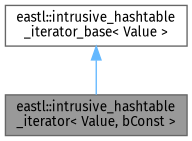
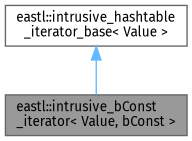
node "eastl::intrusive_hashtable _iterator< Value, bConst >": label "eastl::intrusive_hashtable _iterator< Value, bConst >" -> "eastl::intrusive_bConst _iterator< Value, bConst >"
